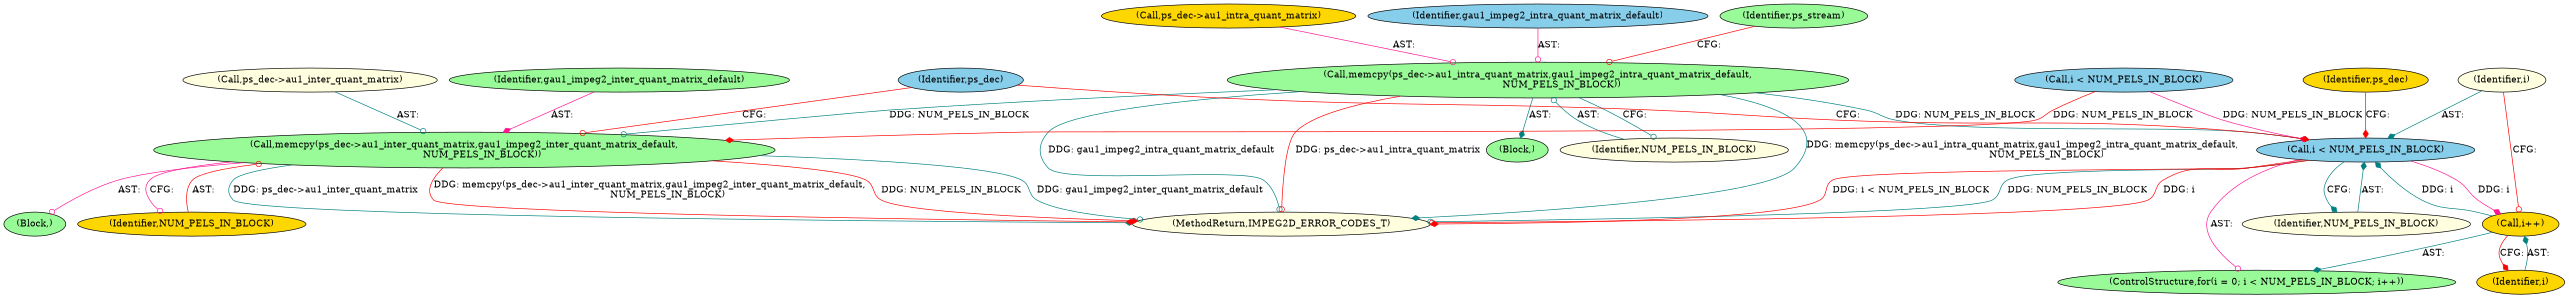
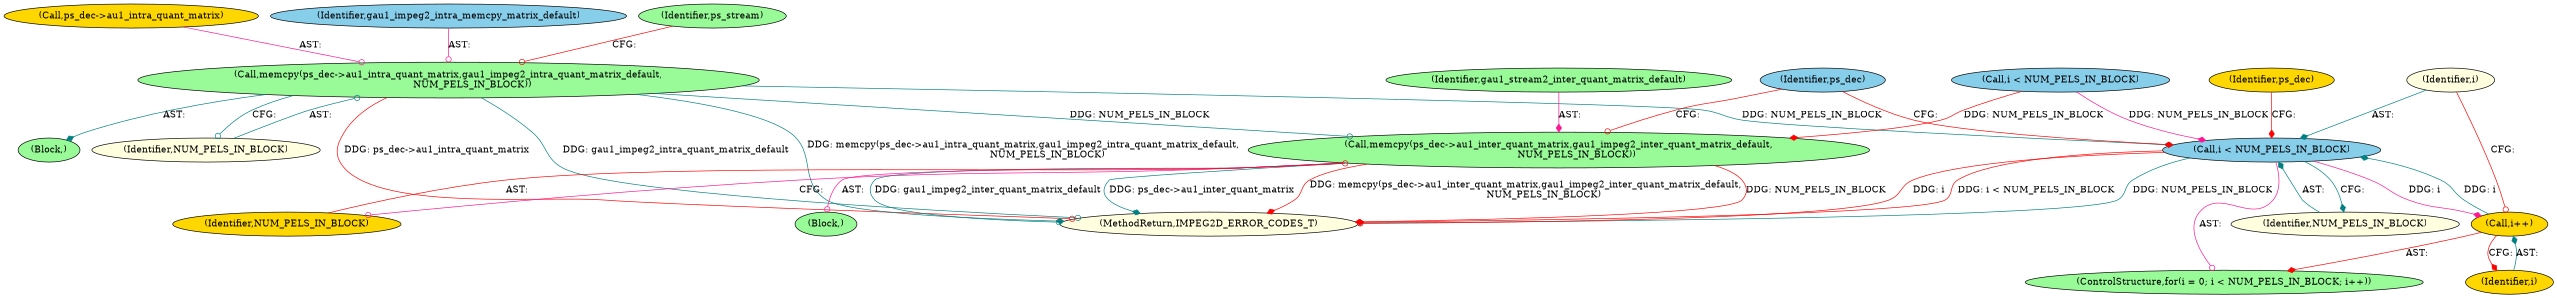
node "(Identifier,gau1_impeg2_intra_quant_matrix_default)": label "(Identifier,gau1_impeg2_intra_quant_matrix_default)" -> "(Identifier,gau1_impeg2_intra_memcpy_matrix_default)"
node "(Call,ps_dec->au1_inter_quant_matrix)": removed
node "(Identifier,gau1_impeg2_inter_quant_matrix_default)": label "(Identifier,gau1_impeg2_inter_quant_matrix_default)" -> "(Identifier,gau1_stream2_inter_quant_matrix_default)"
edge "(Call,i++)" -> "(ControlStructure,for(i = 0; i < NUM_PELS_IN_BLOCK; i++))": color teal -> red
